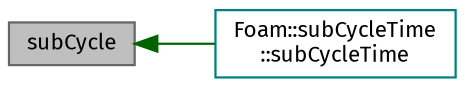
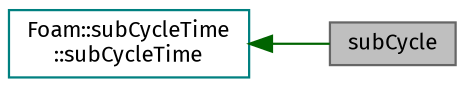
edge "Foam::subCycleTime ::subCycleTime" -> "subCycle": reversed
